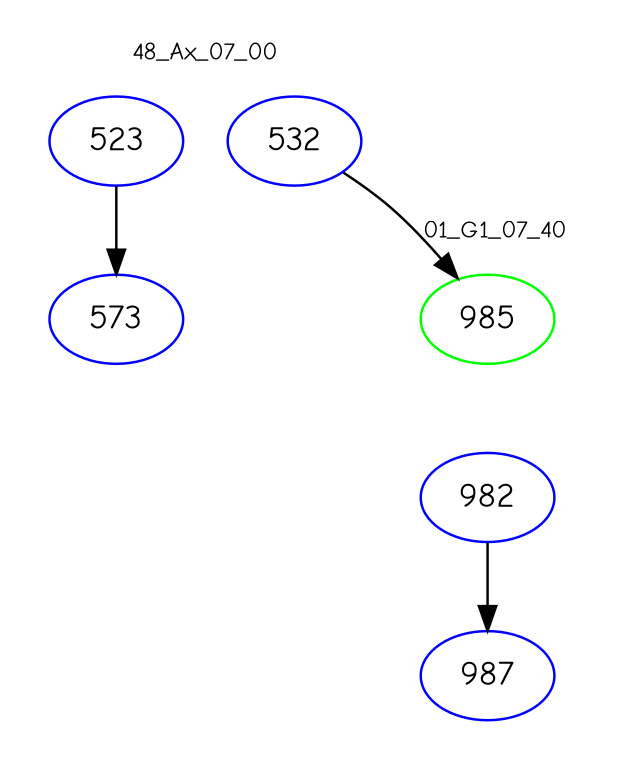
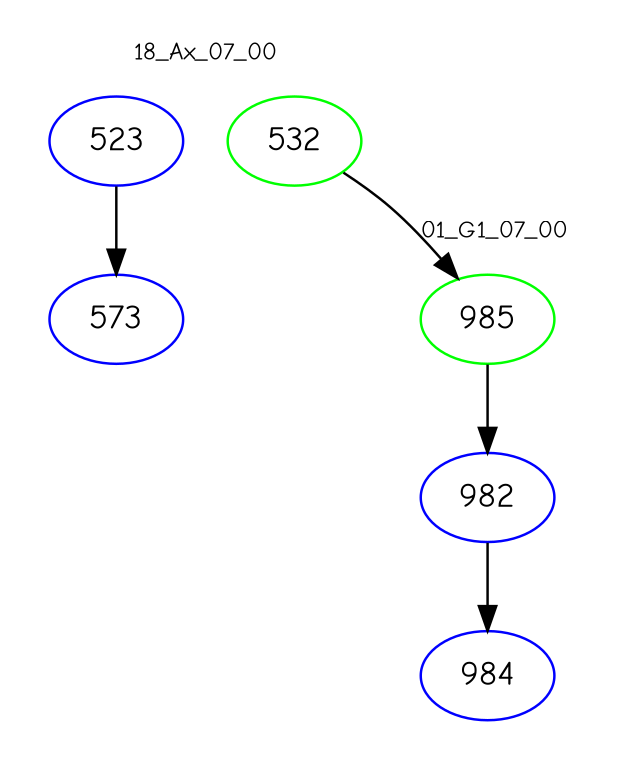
cluster "48_Ax_07_00": label "48_Ax_07_00" -> "18_Ax_07_00"
node "532": color blue -> green
cluster "01_G1_07_40": label "01_G1_07_40" -> "01_G1_07_00"
edge "985" -> "982": added
node "987": label "987" -> "984"
